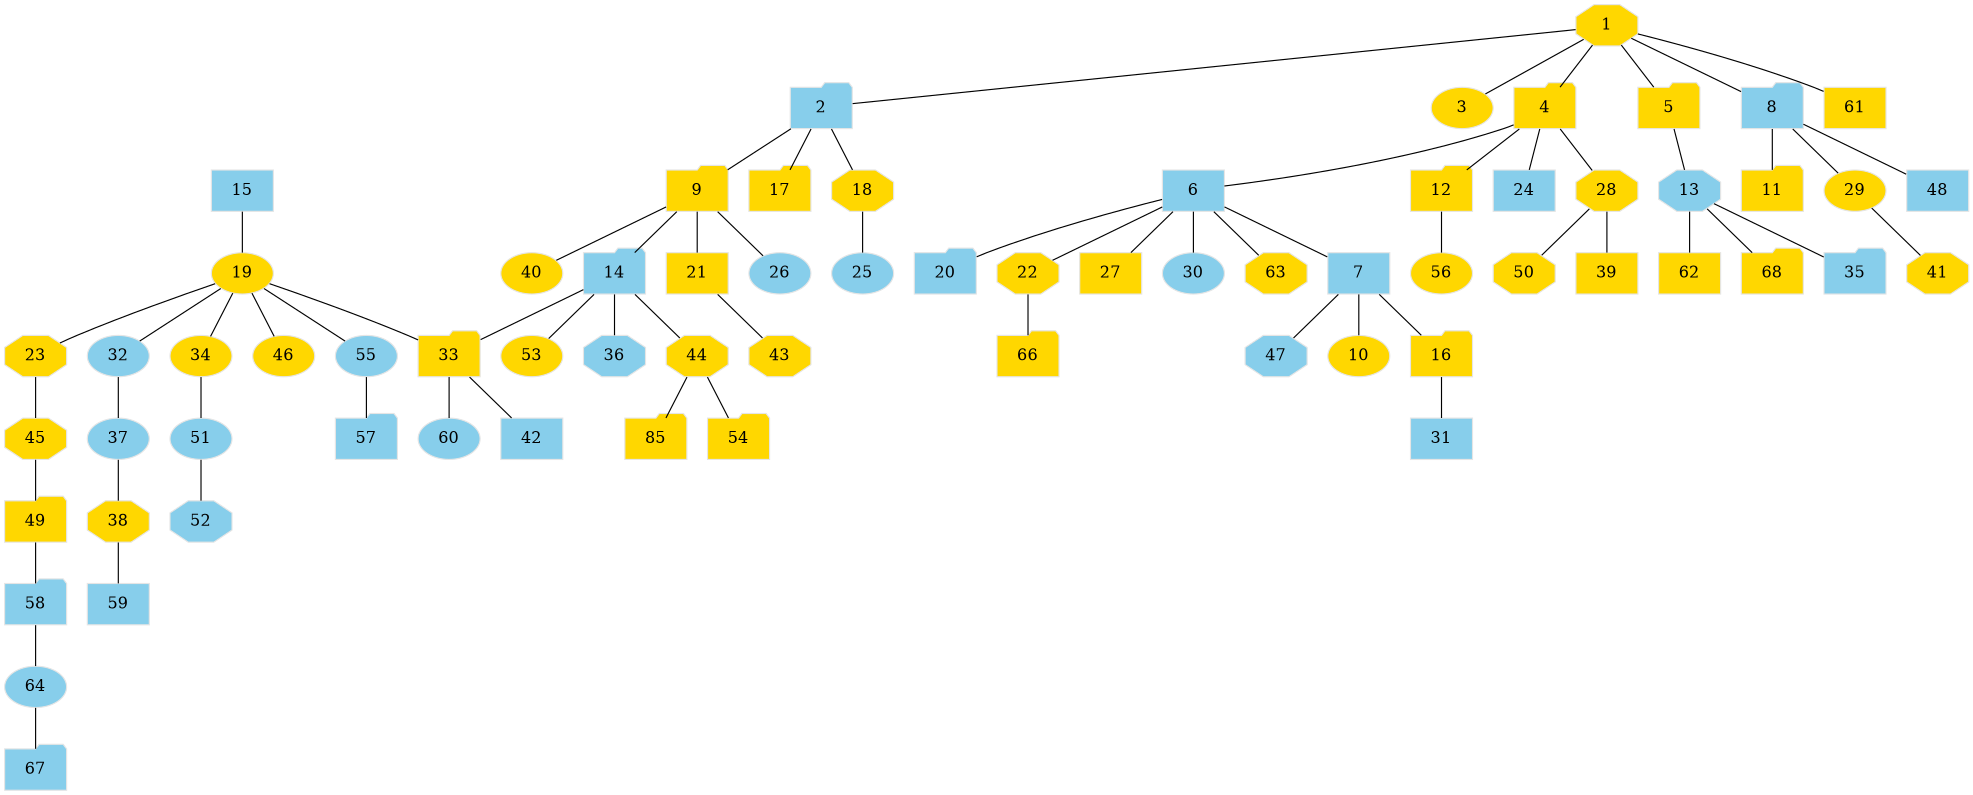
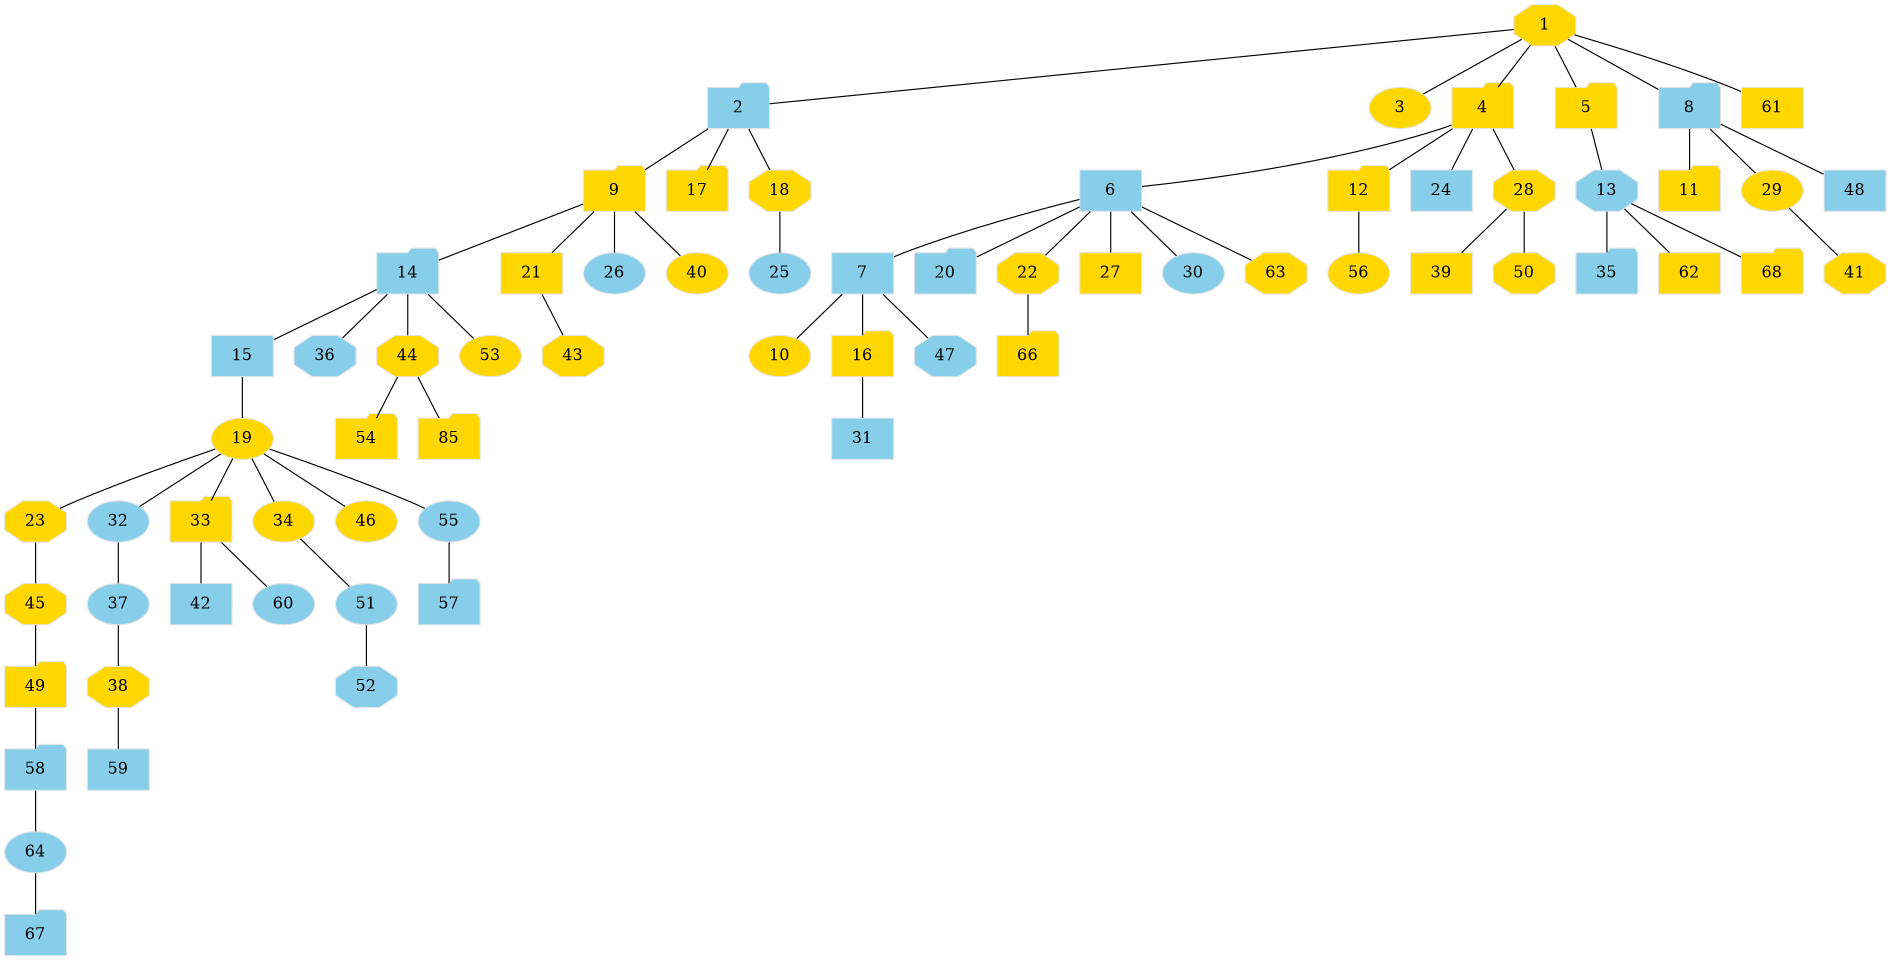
edge "14" -- "33": now "14" -- "15"
